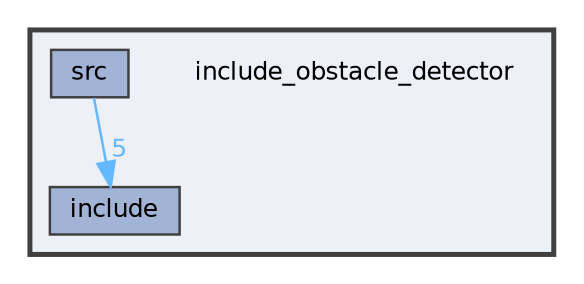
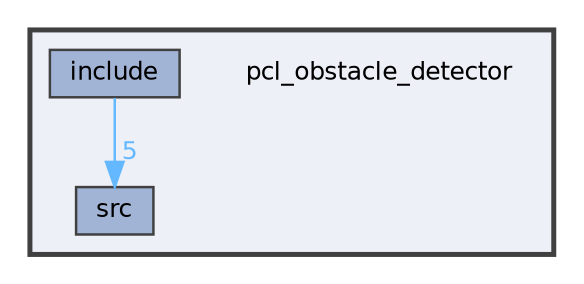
node "include_obstacle_detector": label "include_obstacle_detector" -> "pcl_obstacle_detector"
edge "src" -> "include": reversed
